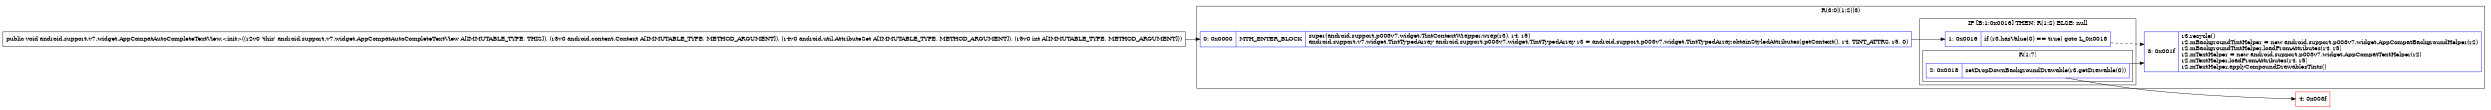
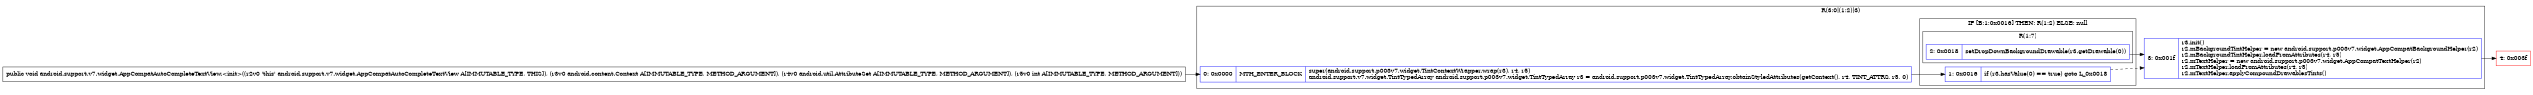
node "3: 0x001f": text "r3.recycle()" -> "r3.init()"
edge "2: 0x0018" -> "4: 0x003f": now "3: 0x001f" -> "4: 0x003f"
